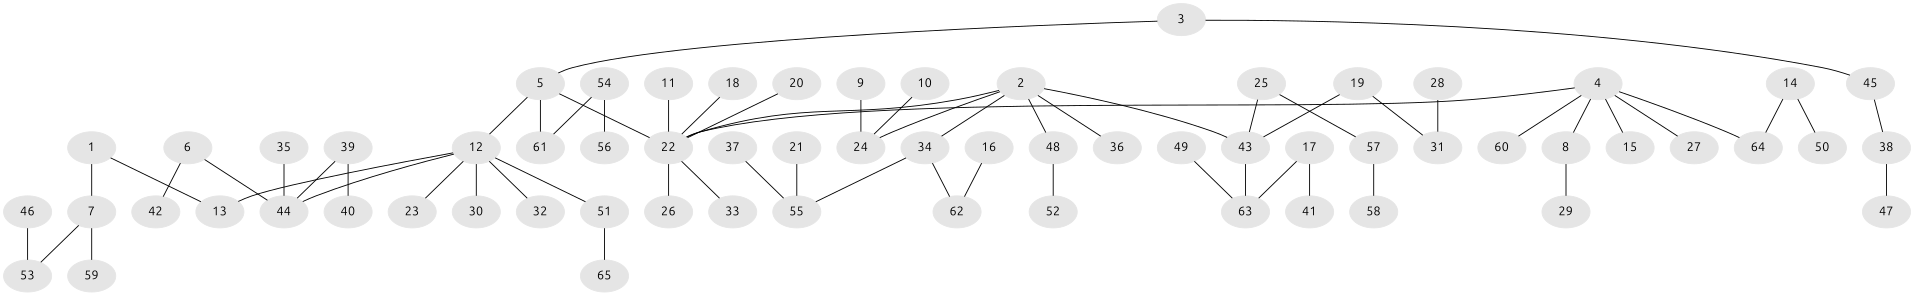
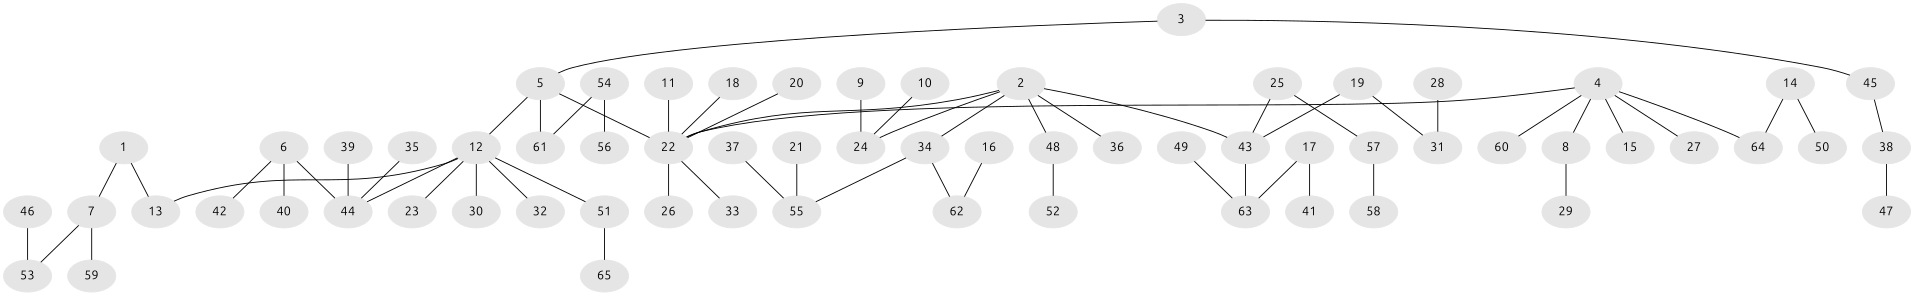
edge "39" -- "40": now "6" -- "40"
